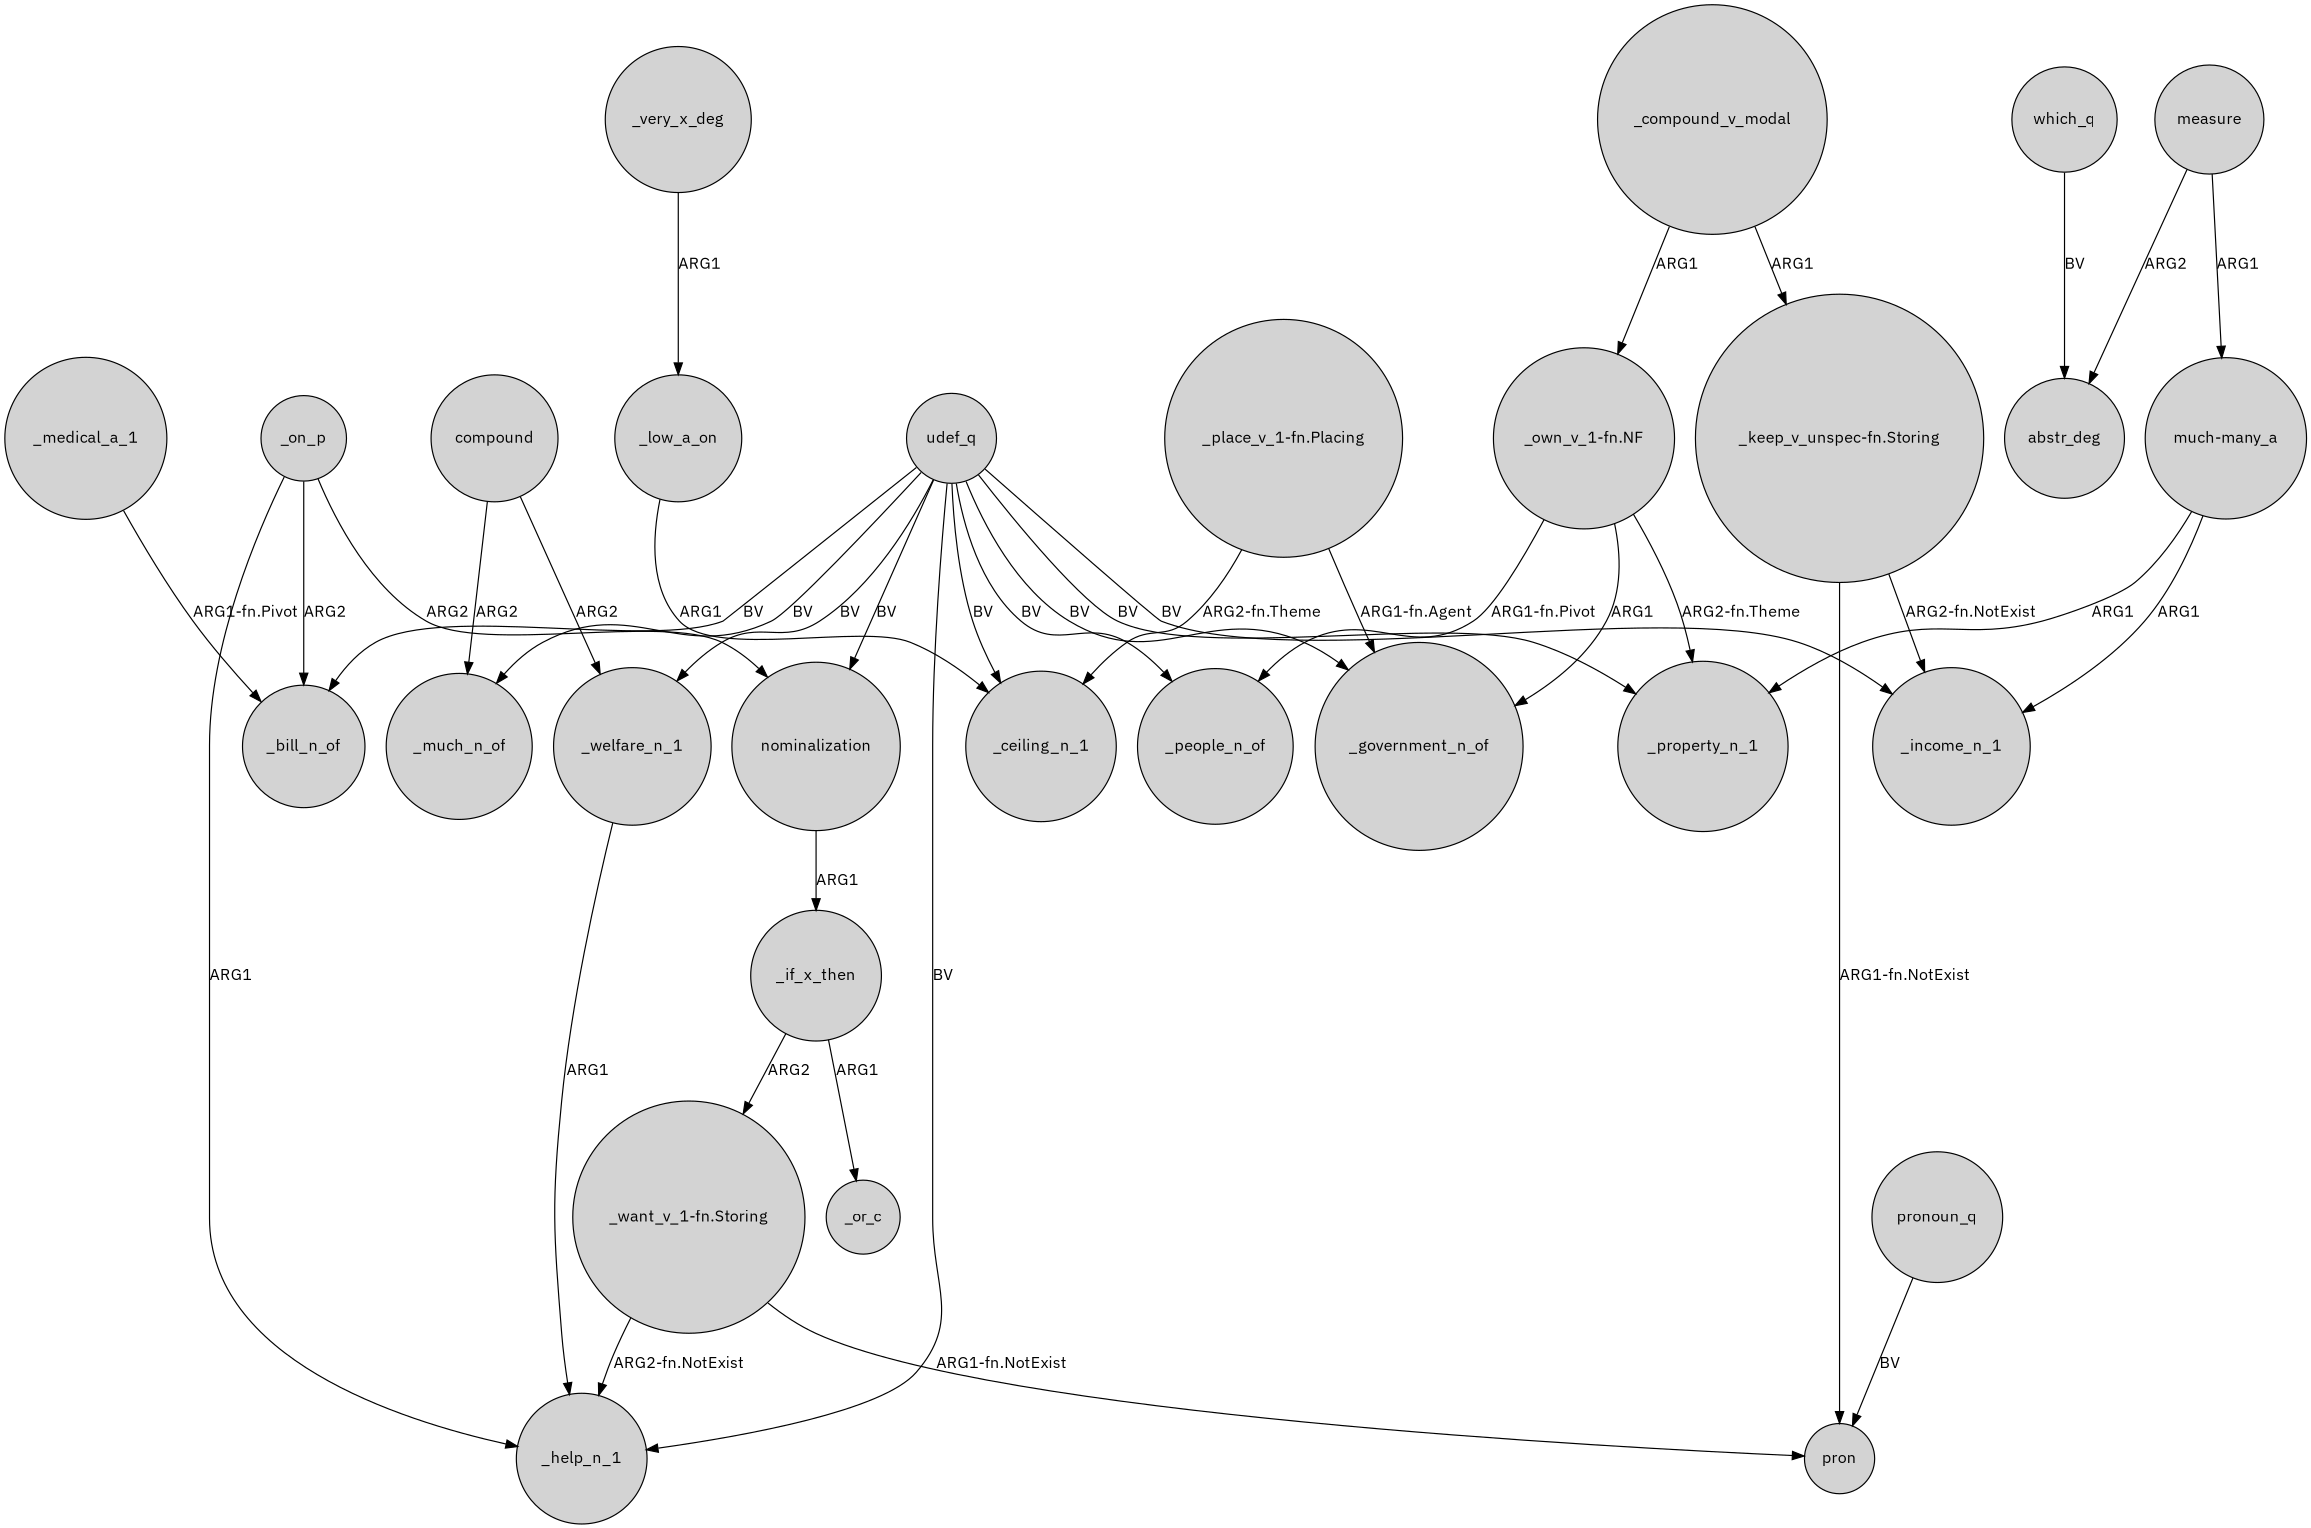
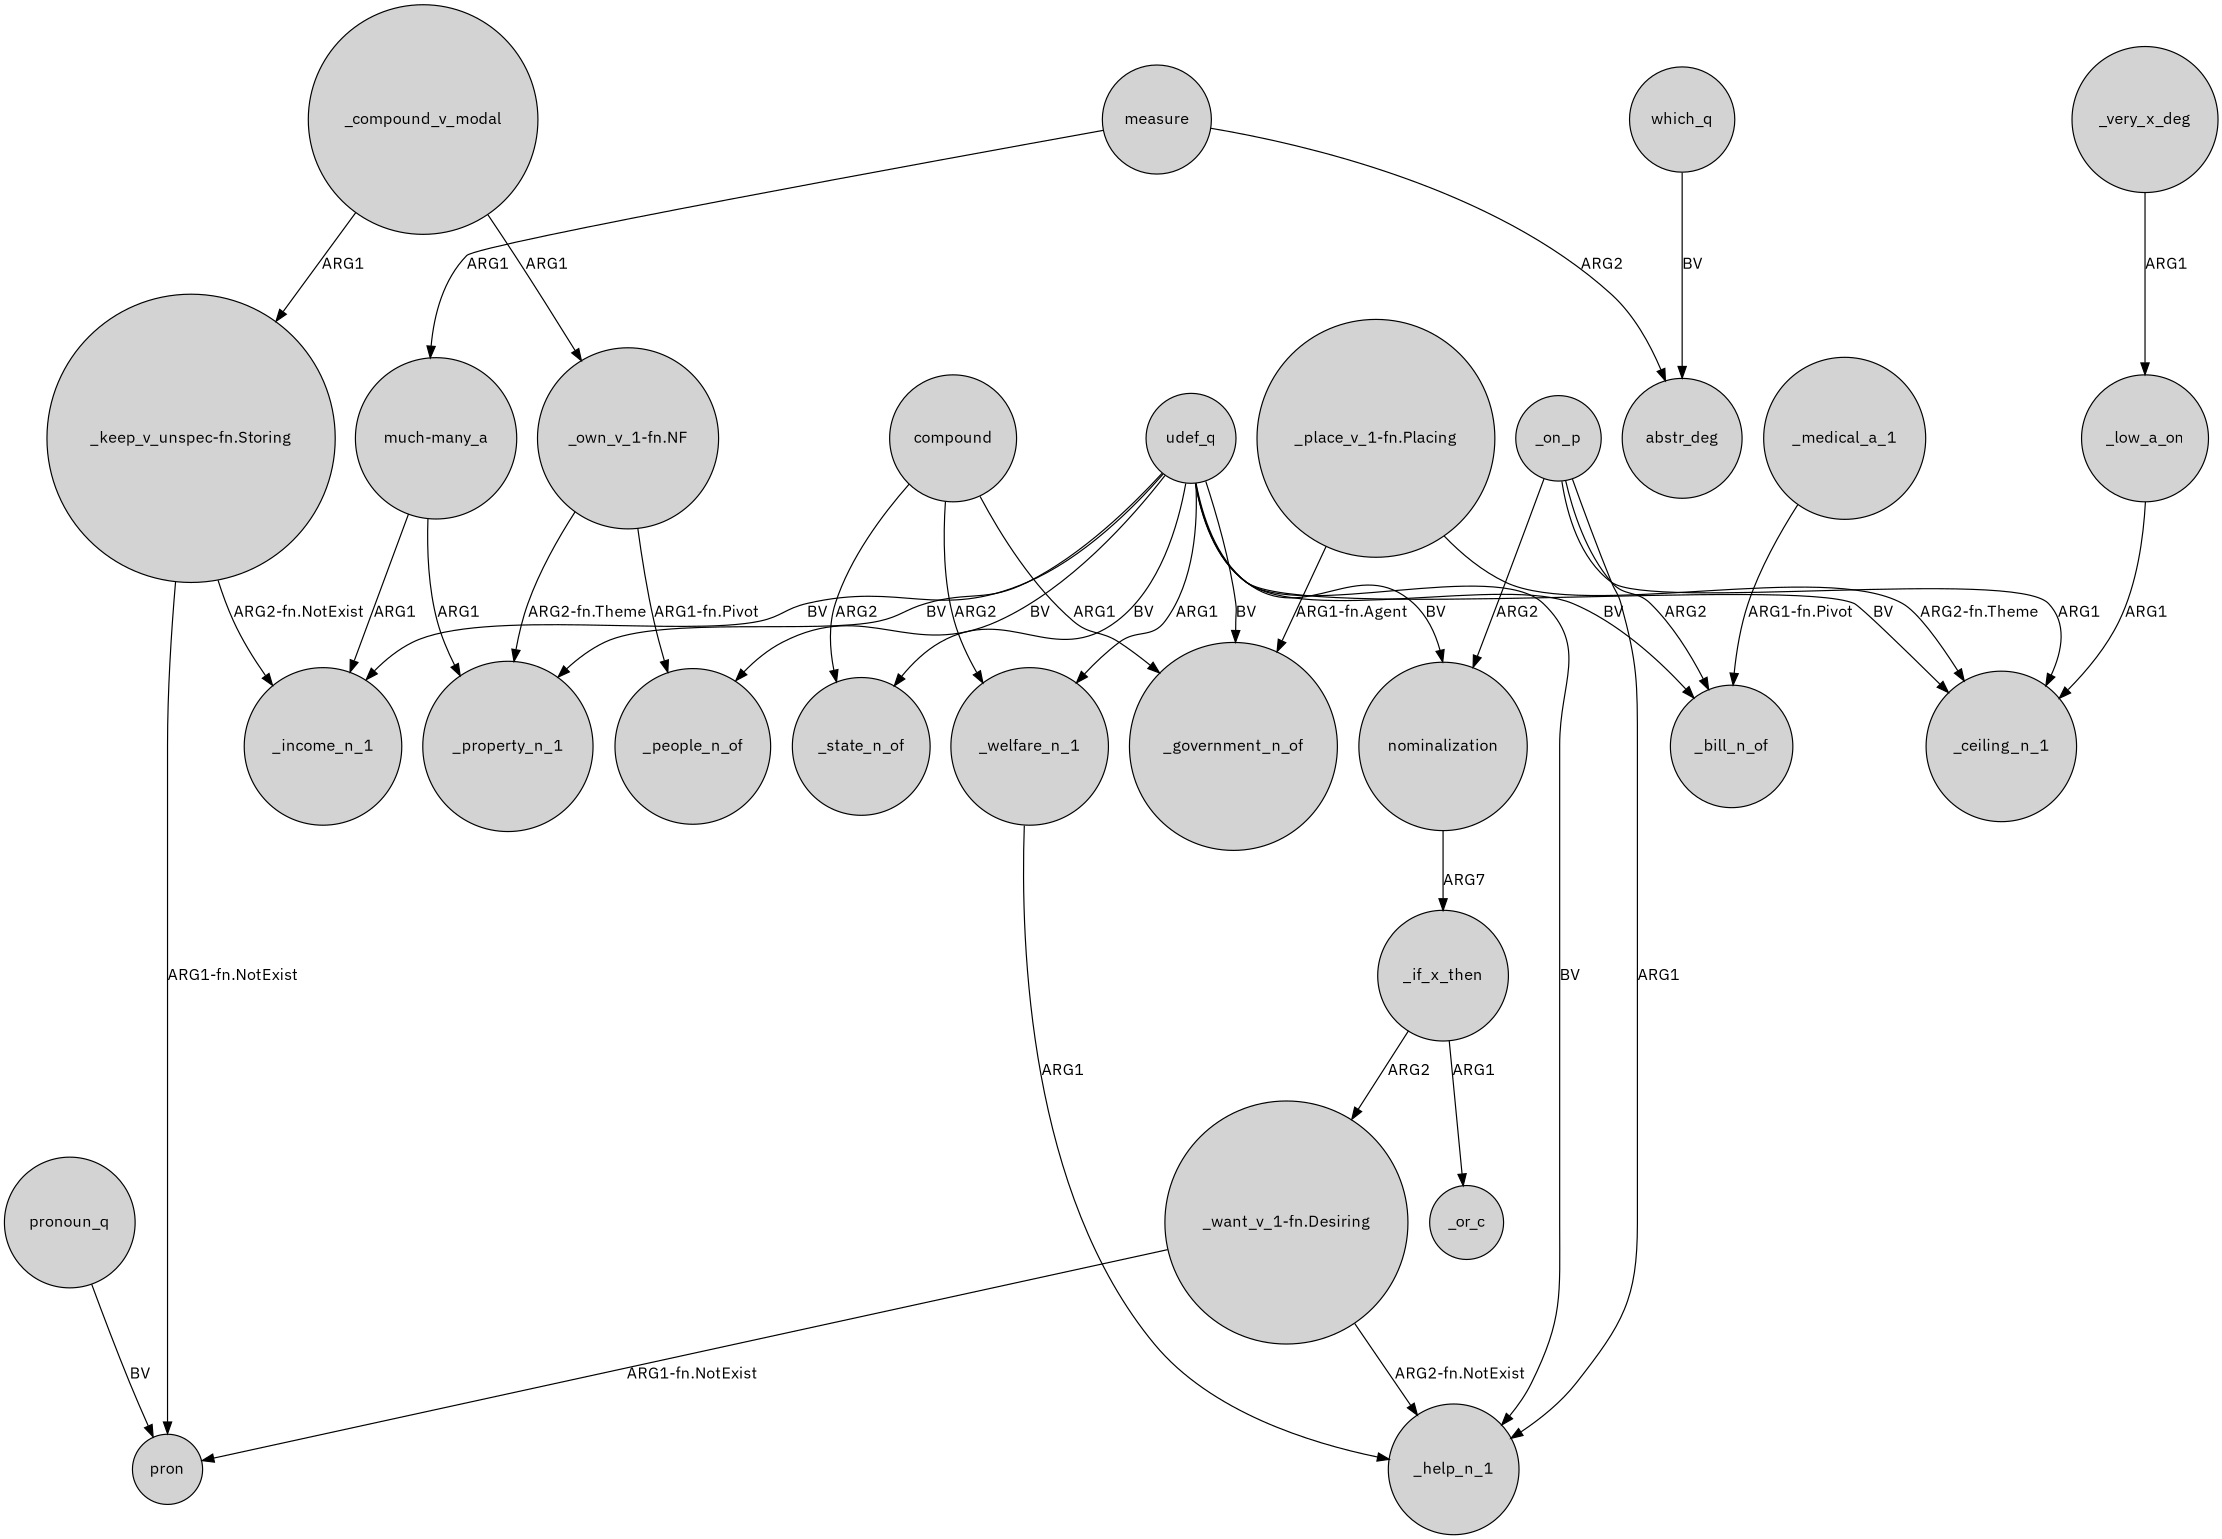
edge "_on_p" -> "_ceiling_n_1": added, label "ARG1"
edge "udef_q" -> "_welfare_n_1": label "BV" -> "ARG1"
edge "_own_v_1-fn.NF" -> "_government_n_of": now "compound" -> "_government_n_of"
node "_much_n_of": label "_much_n_of" -> "_state_n_of"
edge "nominalization" -> "_if_x_then": label "ARG1" -> "ARG7"
node "_want_v_1-fn.Storing": label "_want_v_1-fn.Storing" -> "_want_v_1-fn.Desiring"
